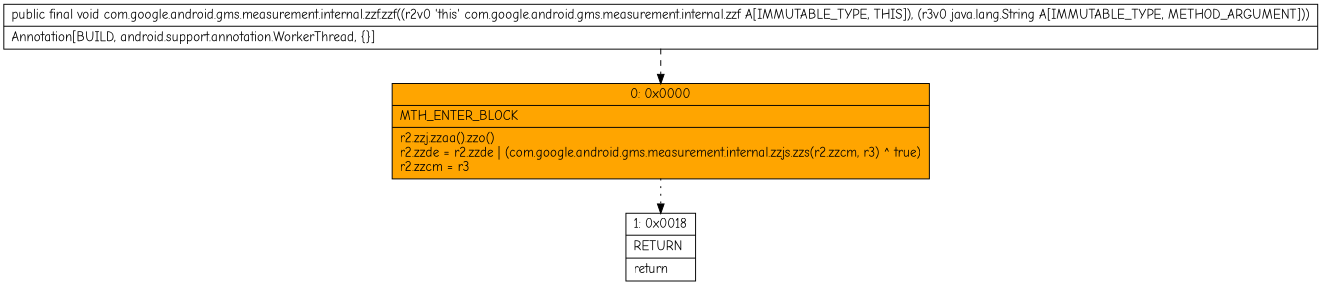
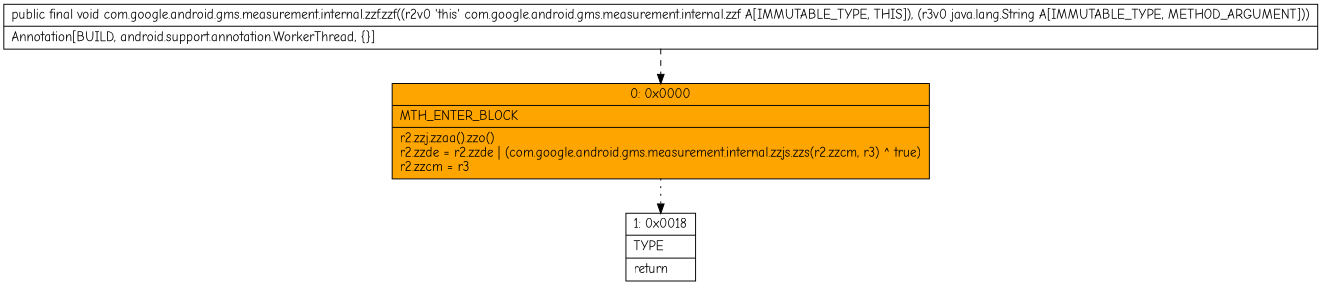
node "1: 0x0018": text "RETURN" -> "TYPE"
